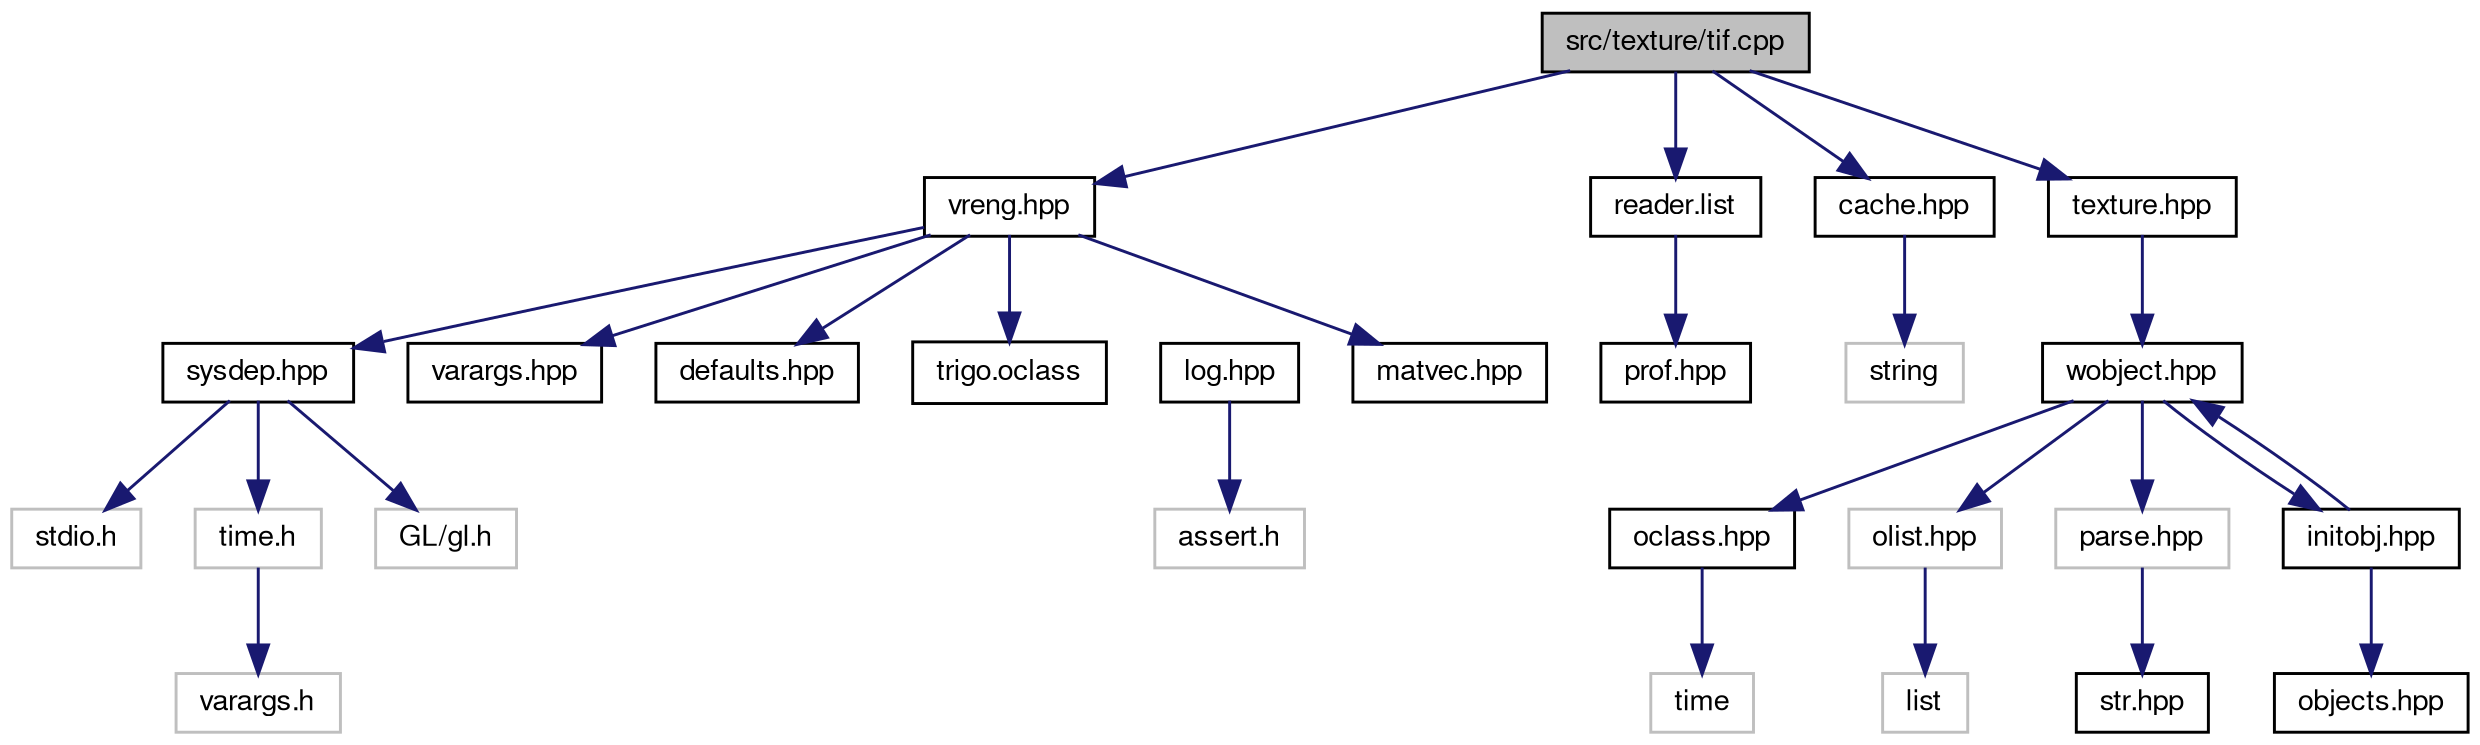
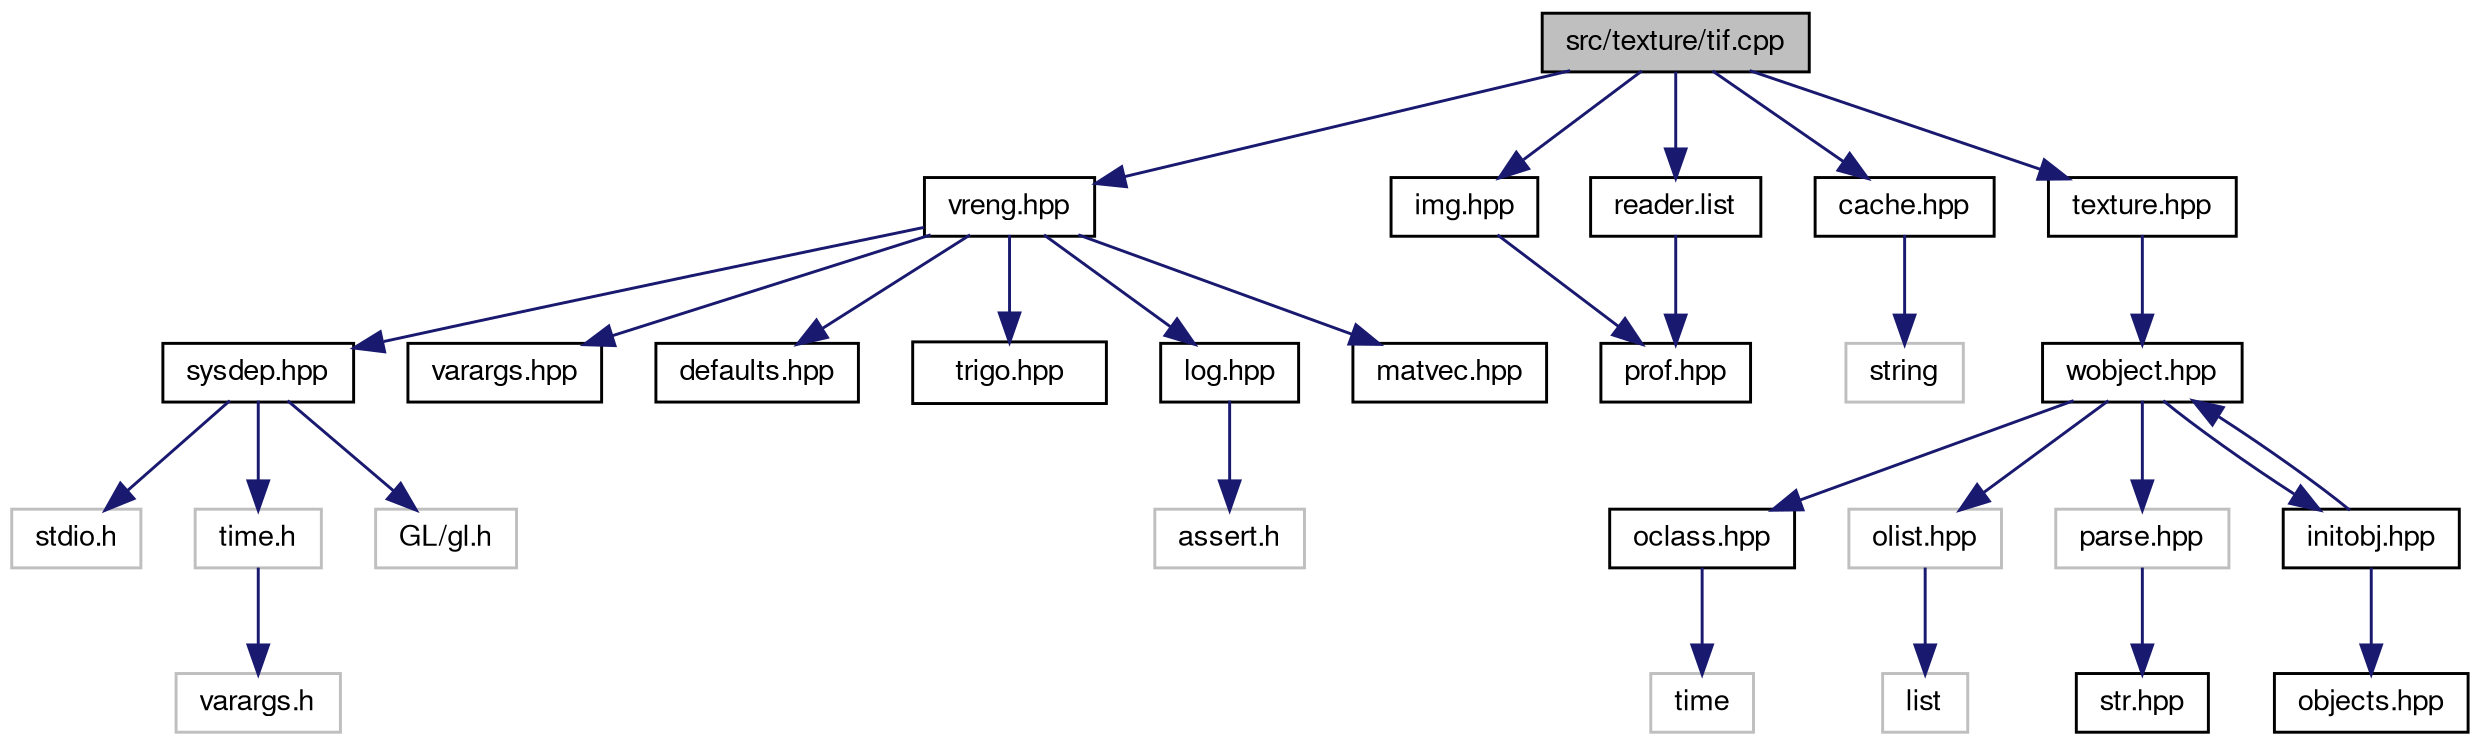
node "img.hpp": added
edge "vreng.hpp" -> "log.hpp": added
node "trigo.oclass": label "trigo.oclass" -> "trigo.hpp"
